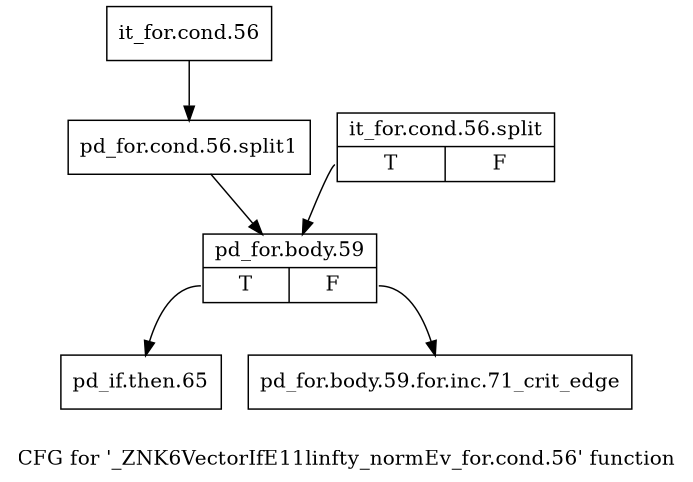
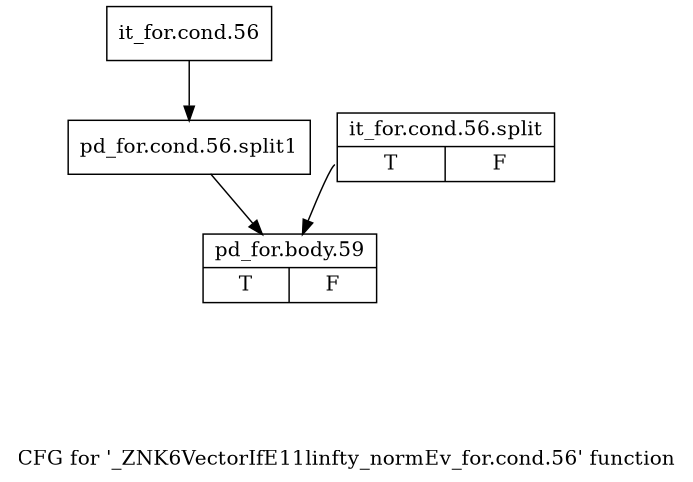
node "pd_if.then.65": removed
node "pd_for.body.59.for.inc.71_crit_edge": removed
